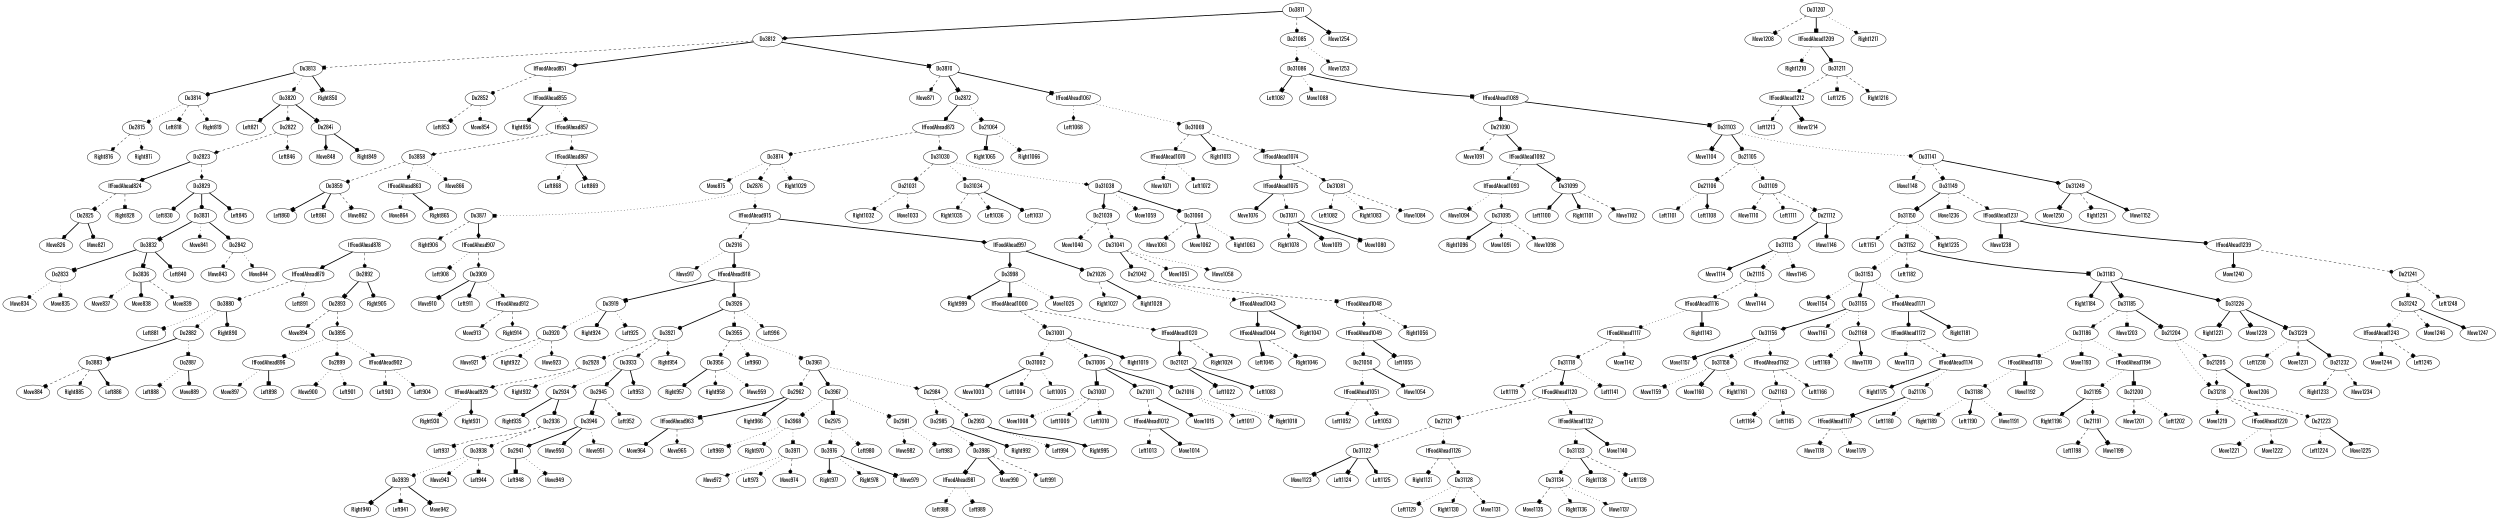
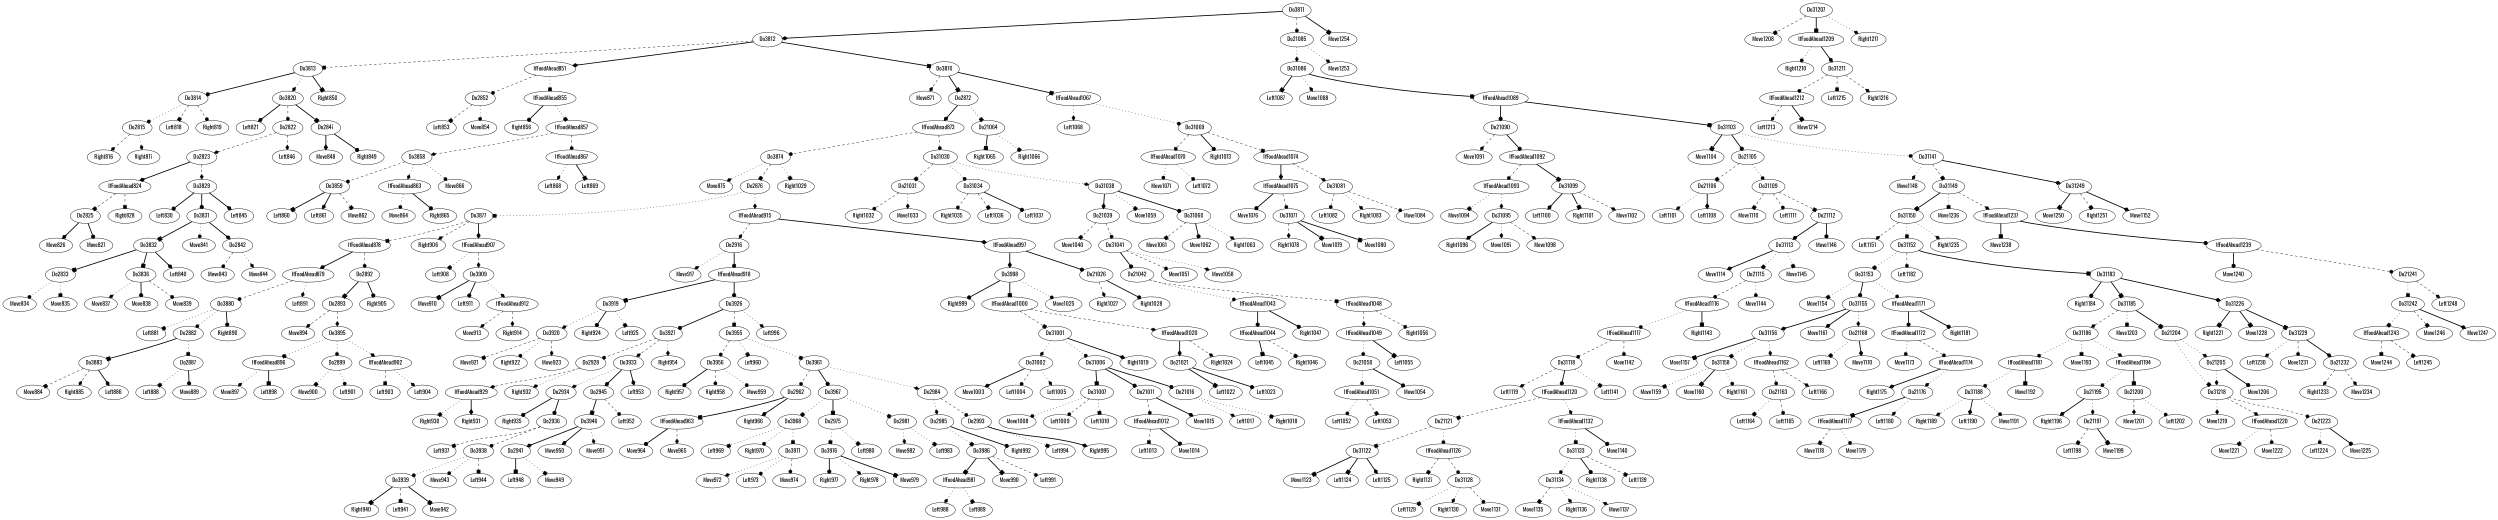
edge "Do31099" -> "Right1101": arrowhead diamond -> box
edge "Do3877" -> "IfFoodAhead878": added
edge "Do31155" -> "Move1167": style dotted -> bold
node "Left1083": label "Left1083" -> "Left1023"
